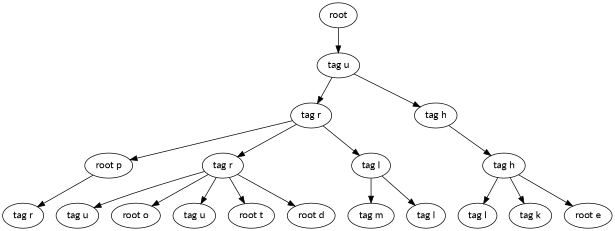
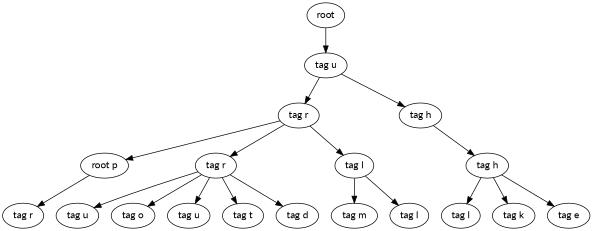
node "root o": label "root o" -> "tag o"
node "root t": label "root t" -> "tag t"
node "root d": label "root d" -> "tag d"
node "root e": label "root e" -> "tag e"
